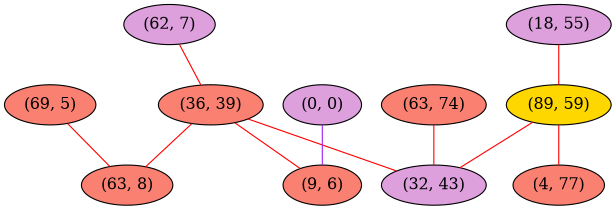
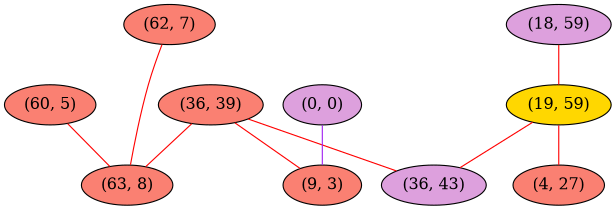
node "(62, 7)": fillcolor plum -> salmon
node "(18, 55)": label "(18, 55)" -> "(18, 59)"
edge "(62, 7)" -- "(36, 39)": now "(62, 7)" -- "(63, 8)"
node "(69, 5)": label "(69, 5)" -> "(60, 5)"
node "(63, 74)": removed
node "(89, 59)": label "(89, 59)" -> "(19, 59)"
node "(9, 6)": label "(9, 6)" -> "(9, 3)"
node "(32, 43)": label "(32, 43)" -> "(36, 43)"
node "(4, 77)": label "(4, 77)" -> "(4, 27)"
